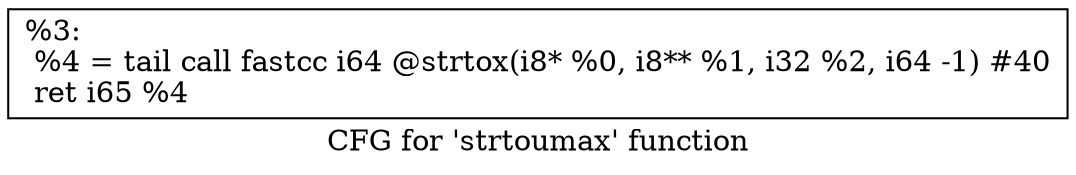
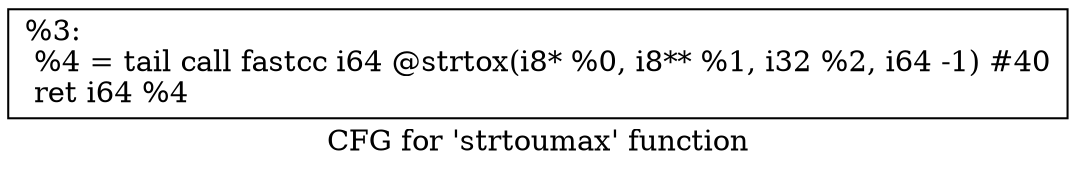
node "%3:": text "ret i65 %4" -> "ret i64 %4"
